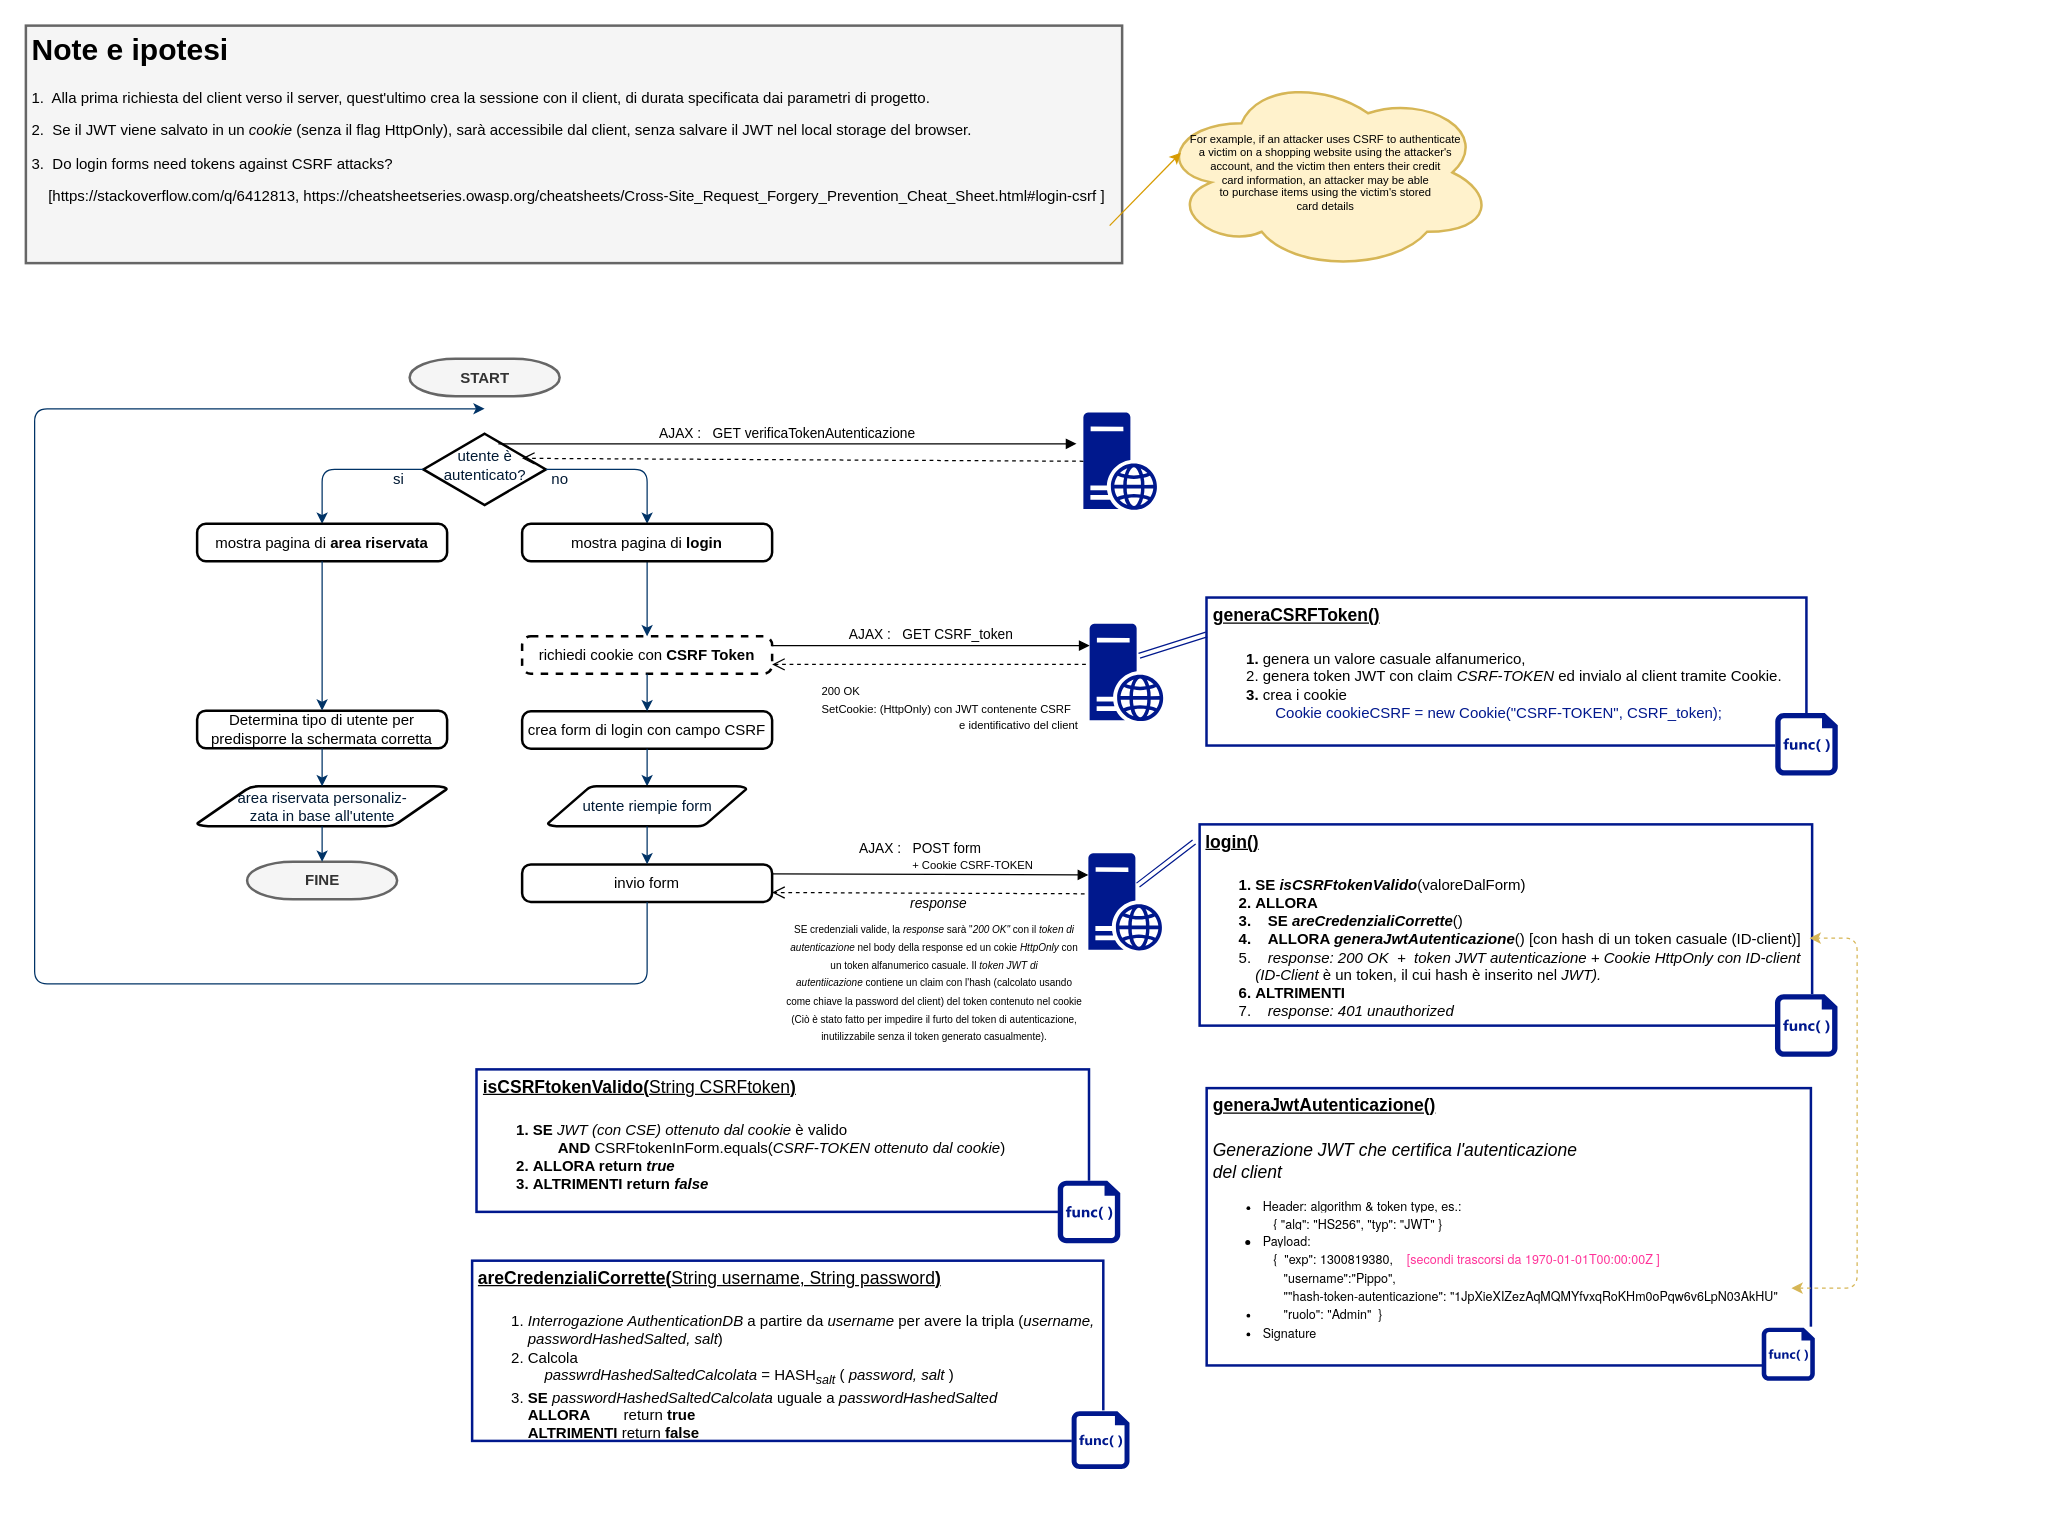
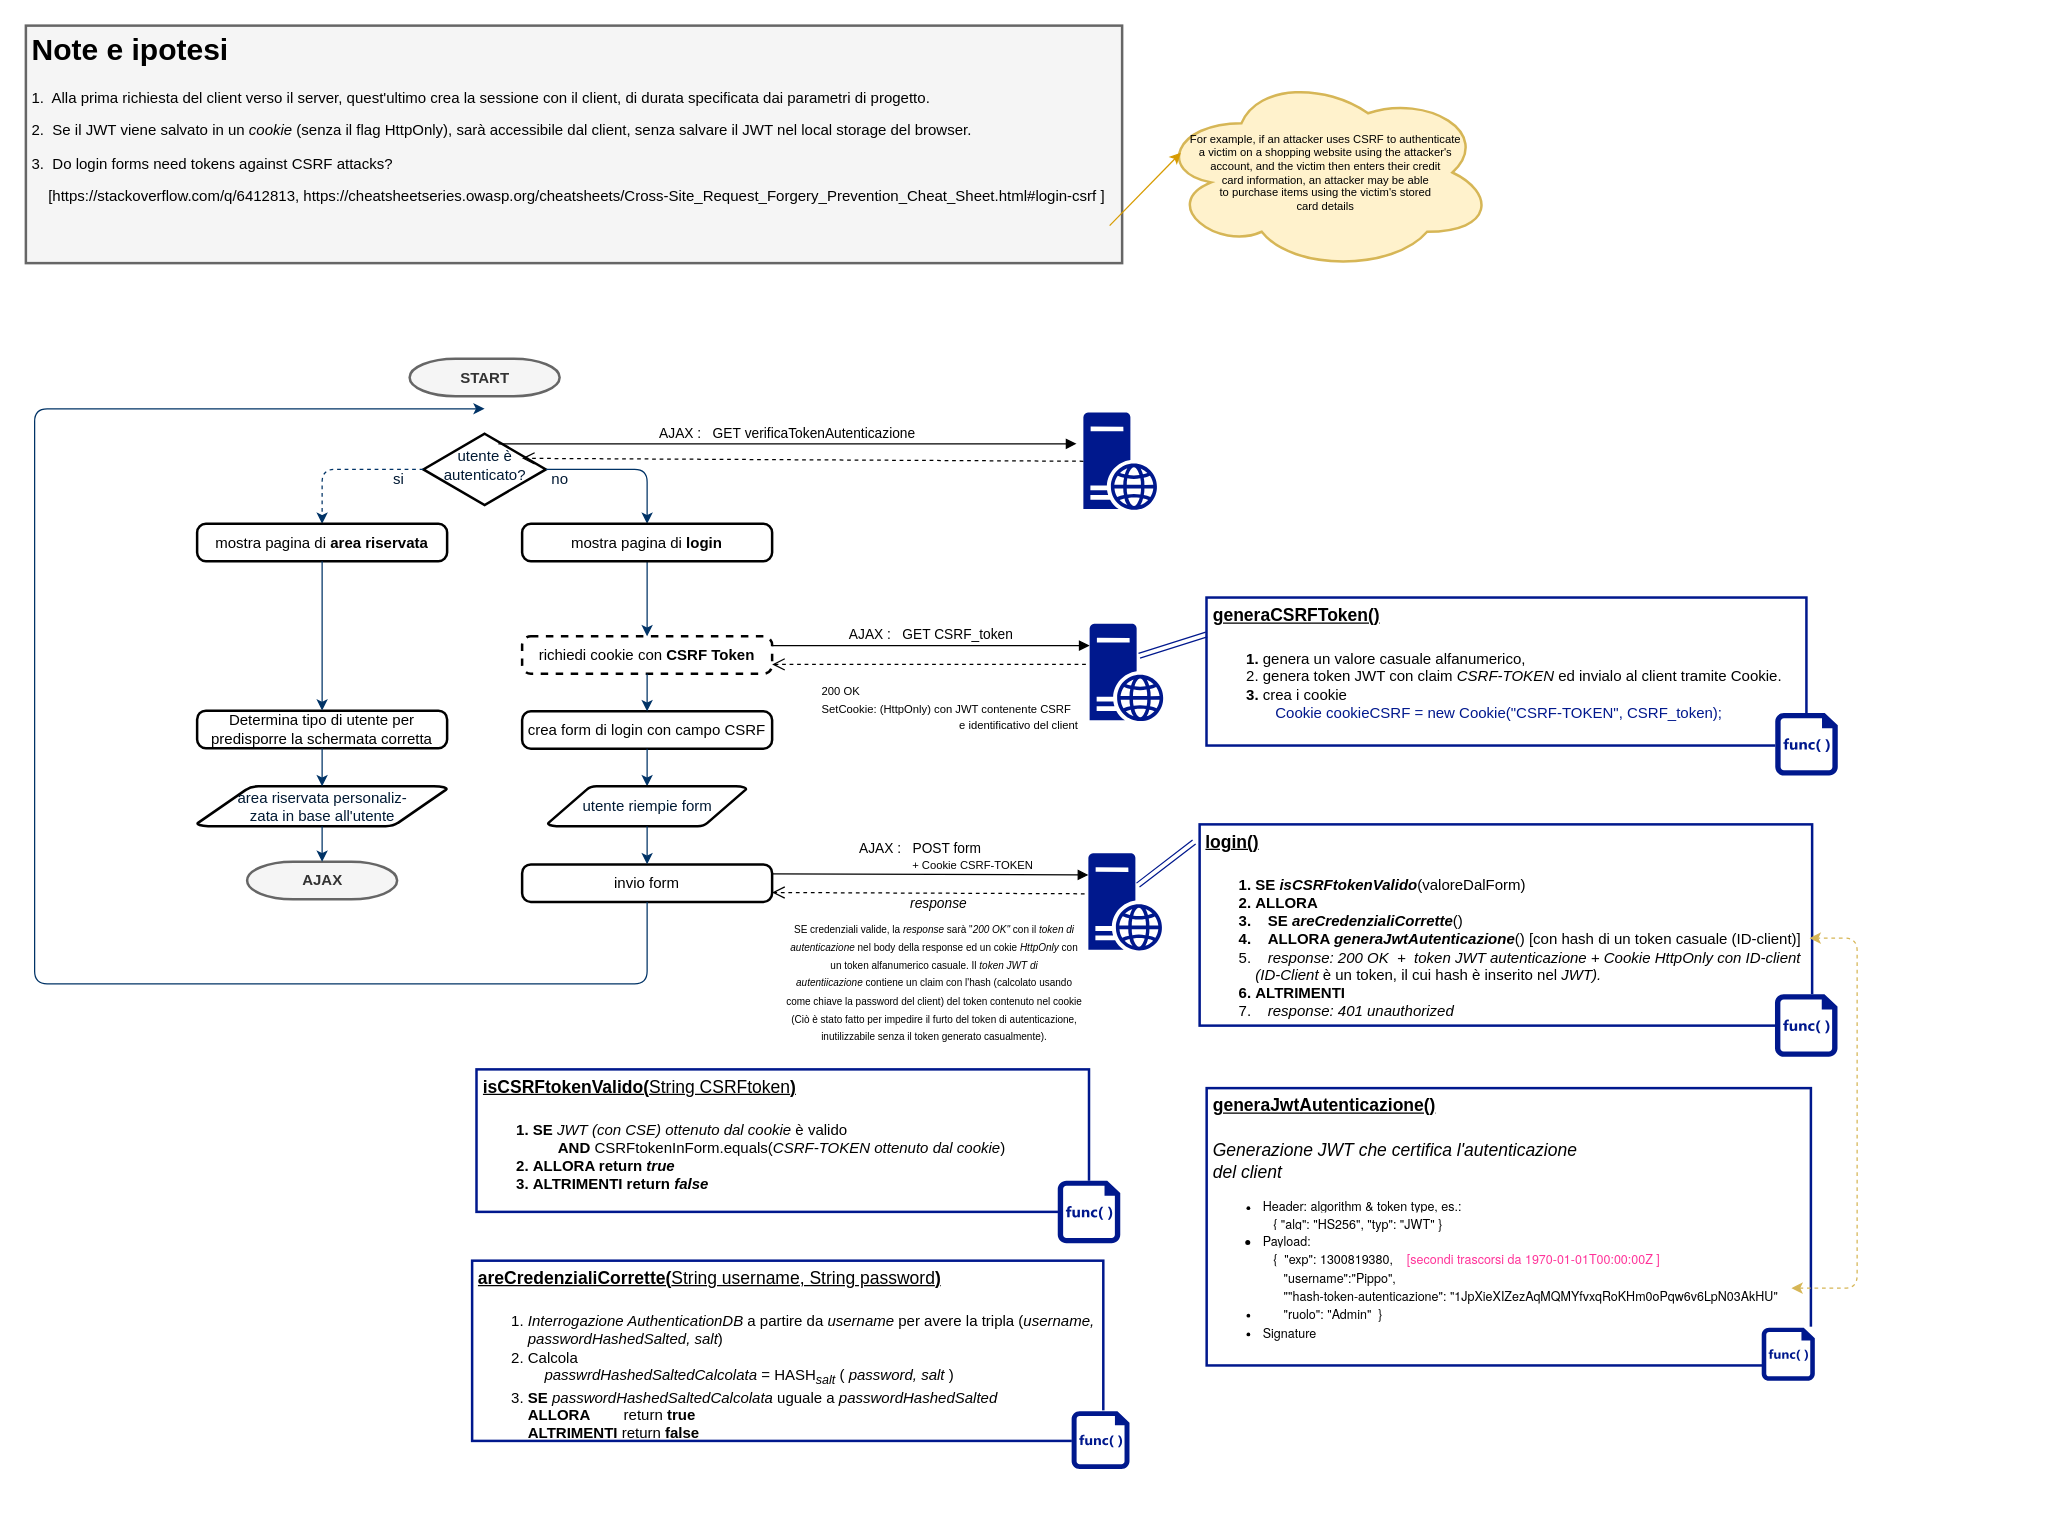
edge "utente è autenticato?" -> "mostra pagina di area riservata": style solid -> dashed
node "FINE": label "FINE" -> "AJAX"
